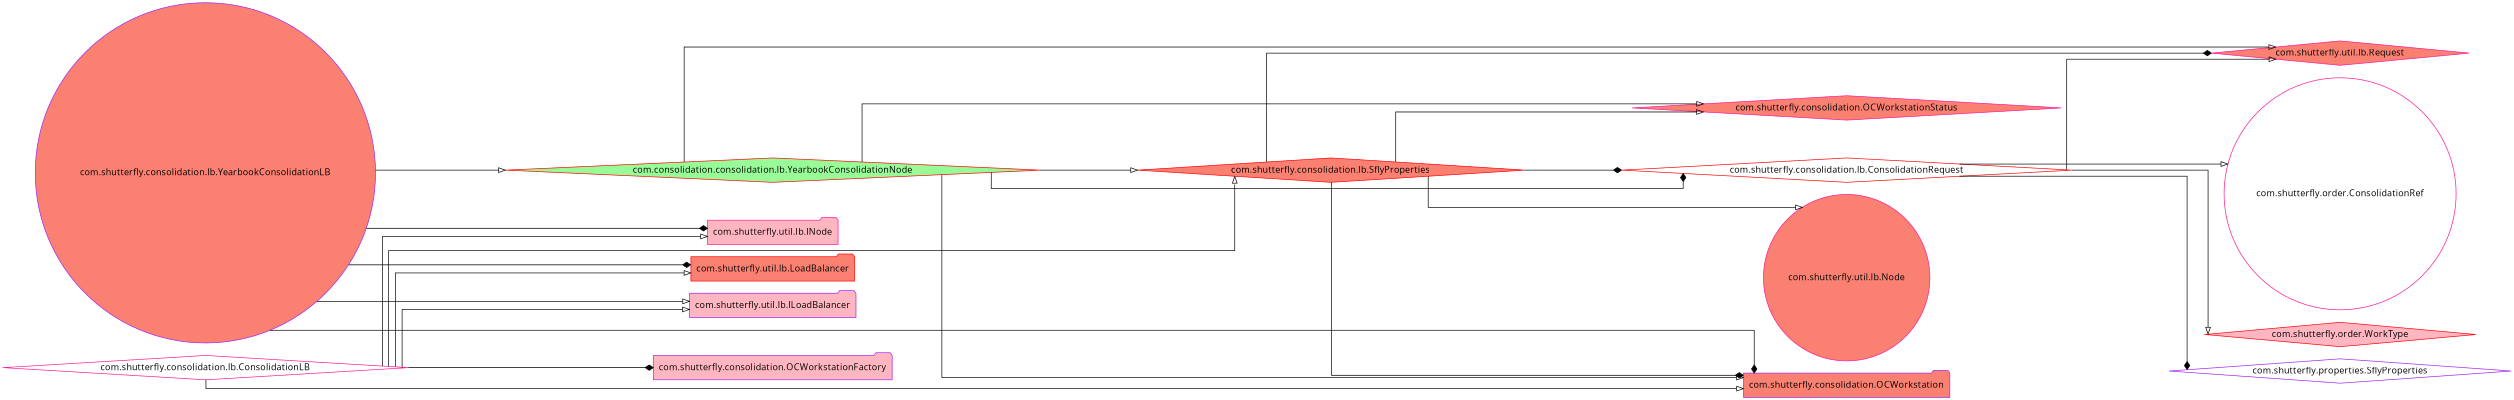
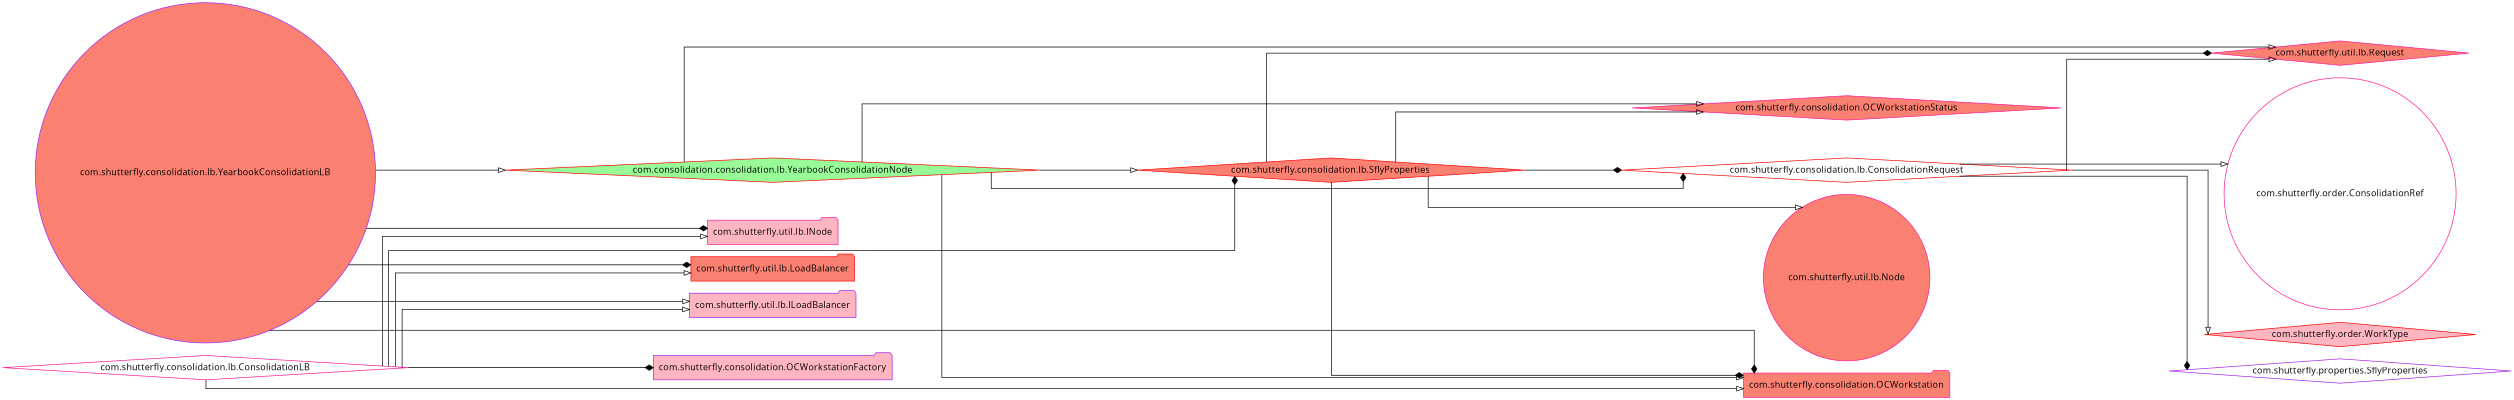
edge "com.shutterfly.consolidation.lb.ConsolidationLB" -> "com.shutterfly.consolidation.lb.SflyProperties": arrowhead onormal -> diamond
node "com.shutterfly.consolidation.OCWorkstation": color purple -> deeppink
